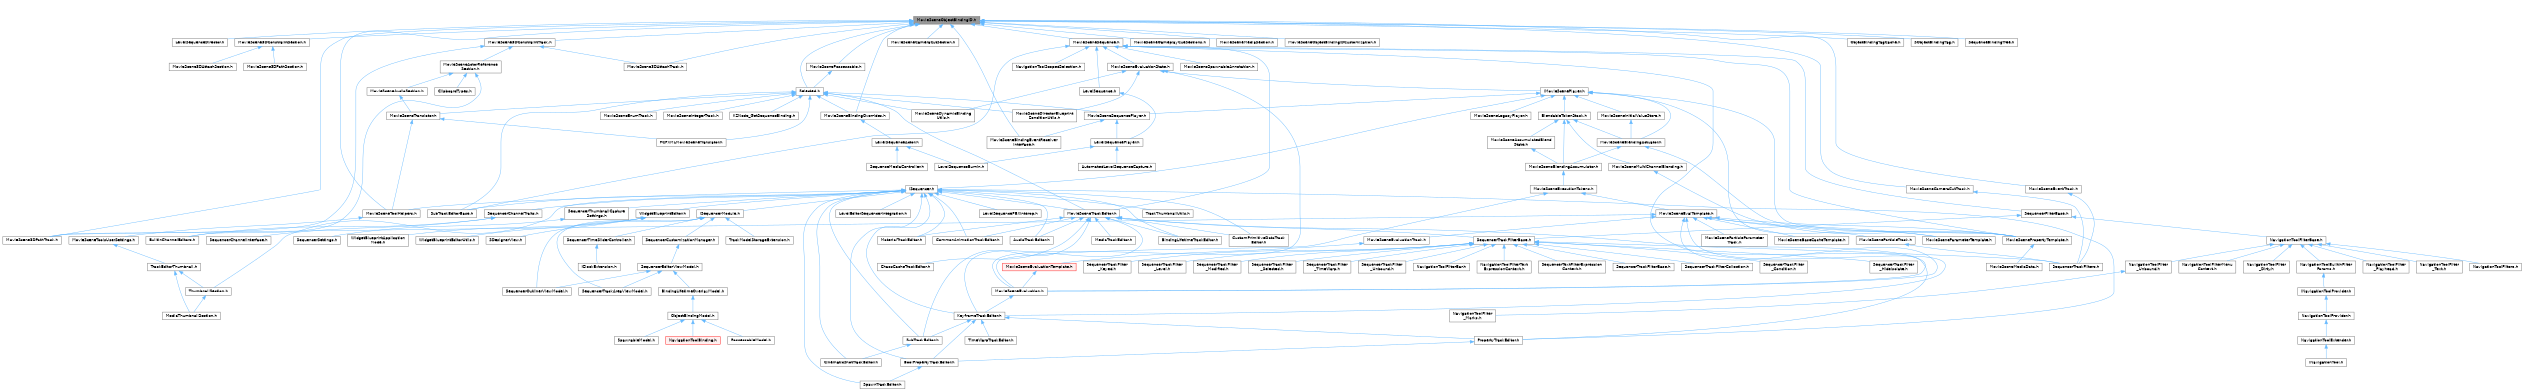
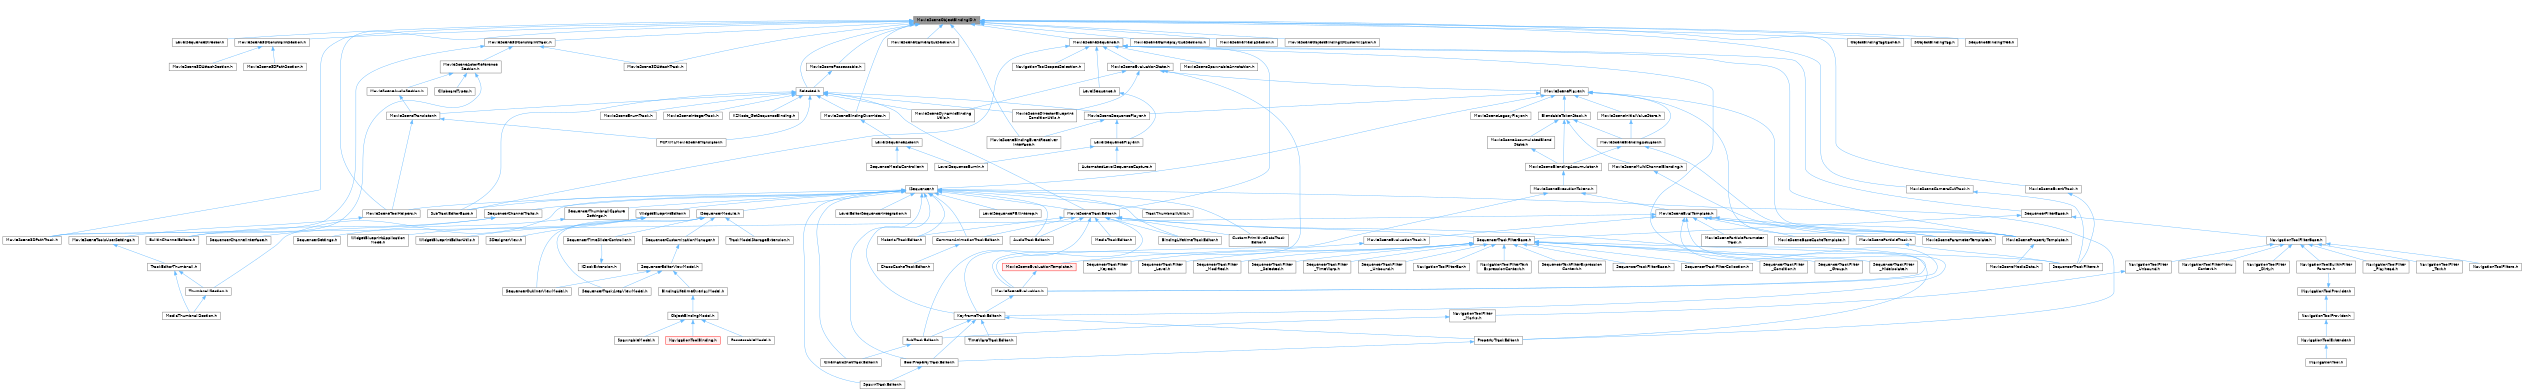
edge "SubTrackEditor.h" -> "ISequencer.h": now "SubTrackEditor.h" -> "NavigationToolFilter _Marks.h"
edge "IClockExtension.h" -> "SequencerTimeSliderController.h": reversed
edge "ChaosCacheTrackEditor.h" -> "MovieSceneTrackEditor.h": now "ChaosCacheTrackEditor.h" -> "CommonAnimationTrackEditor.h"
node "SequencerTrackFilter _Group.h": added
edge "INavigationToolProvider.h" -> "NavigationToolBuiltInFilter Params.h": reversed
